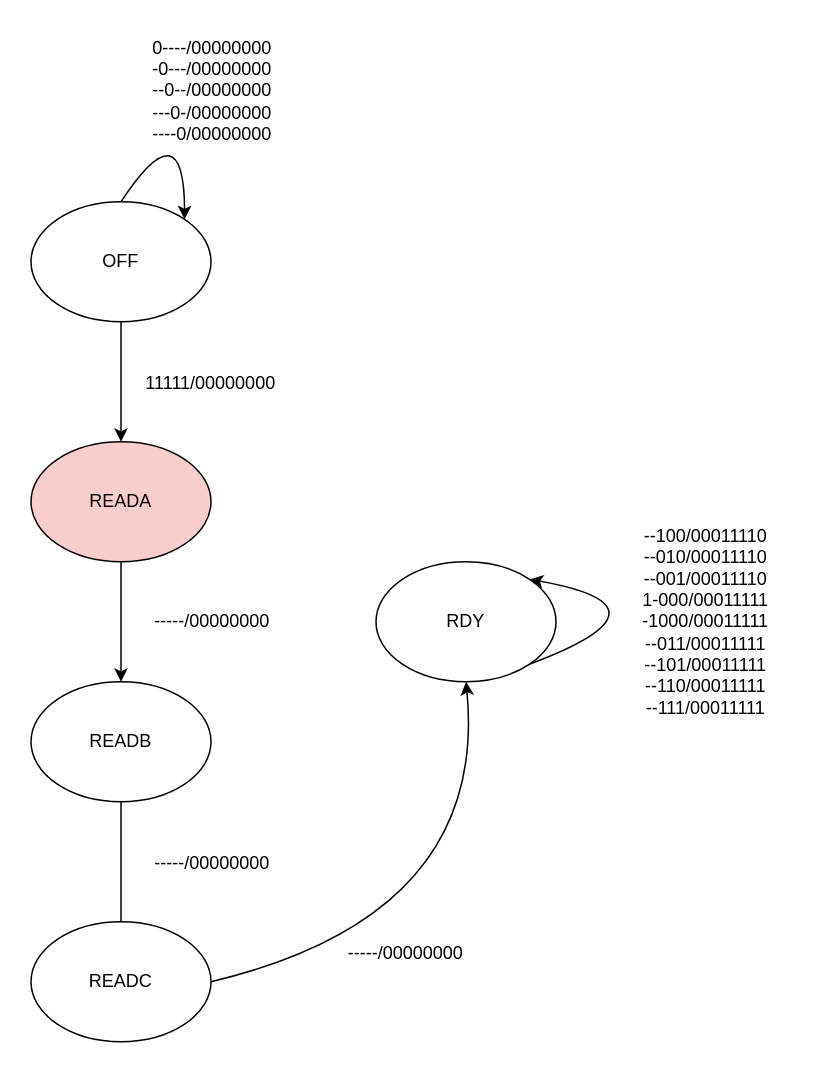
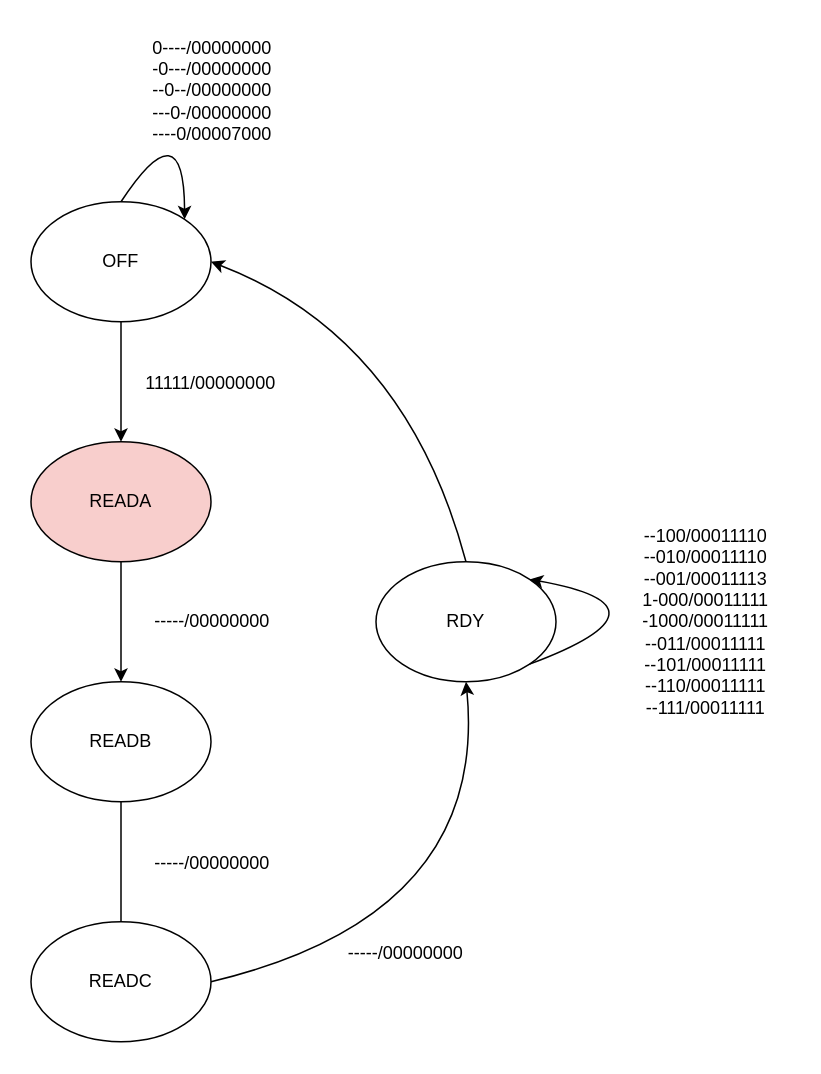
node "0----/00000000 -0---/00000000 --0--/00000000 ---0-/00000000 ----0/00000000": label "0----/00000000 -0---/00000000 --0--/00000000 ---0-/00000000 ----0/00000000" -> "0----/00000000 -0---/00000000 --0--/00000000 ---0-/00000000 ----0/00007000"
edge "RDY" -> "OFF": added
node "--100/00011110 --010/00011110 --001/00011110 1-000/00011111 -1000/00011111 --011/00011111 --101/00011111 --110/00011111 --111/00011111": label "--100/00011110 --010/00011110 --001/00011110 1-000/00011111 -1000/00011111 --011/00011111 --101/00011111 --110/00011111 --111/00011111" -> "--100/00011110 --010/00011110 --001/00011113 1-000/00011111 -1000/00011111 --011/00011111 --101/00011111 --110/00011111 --111/00011111"
